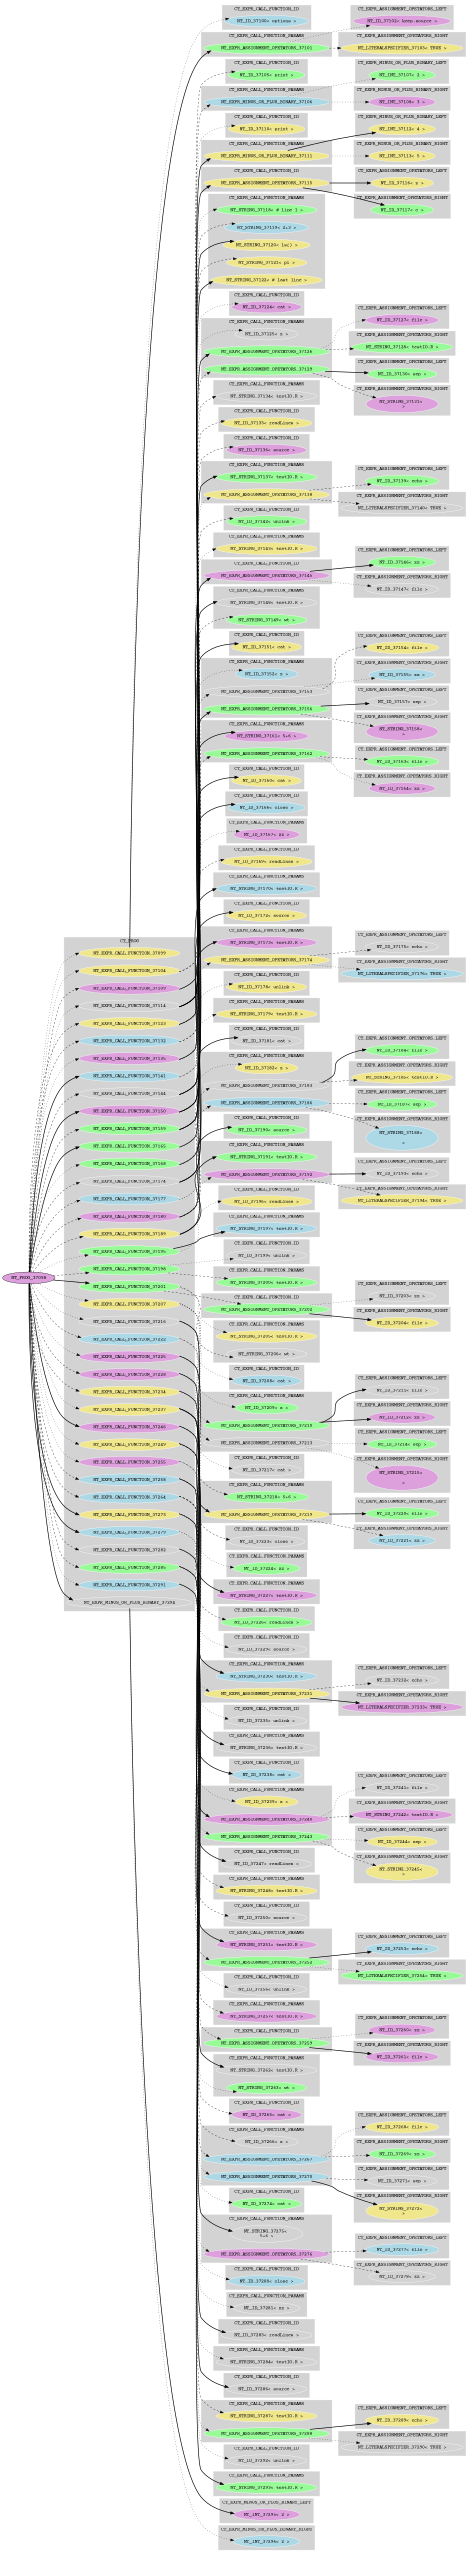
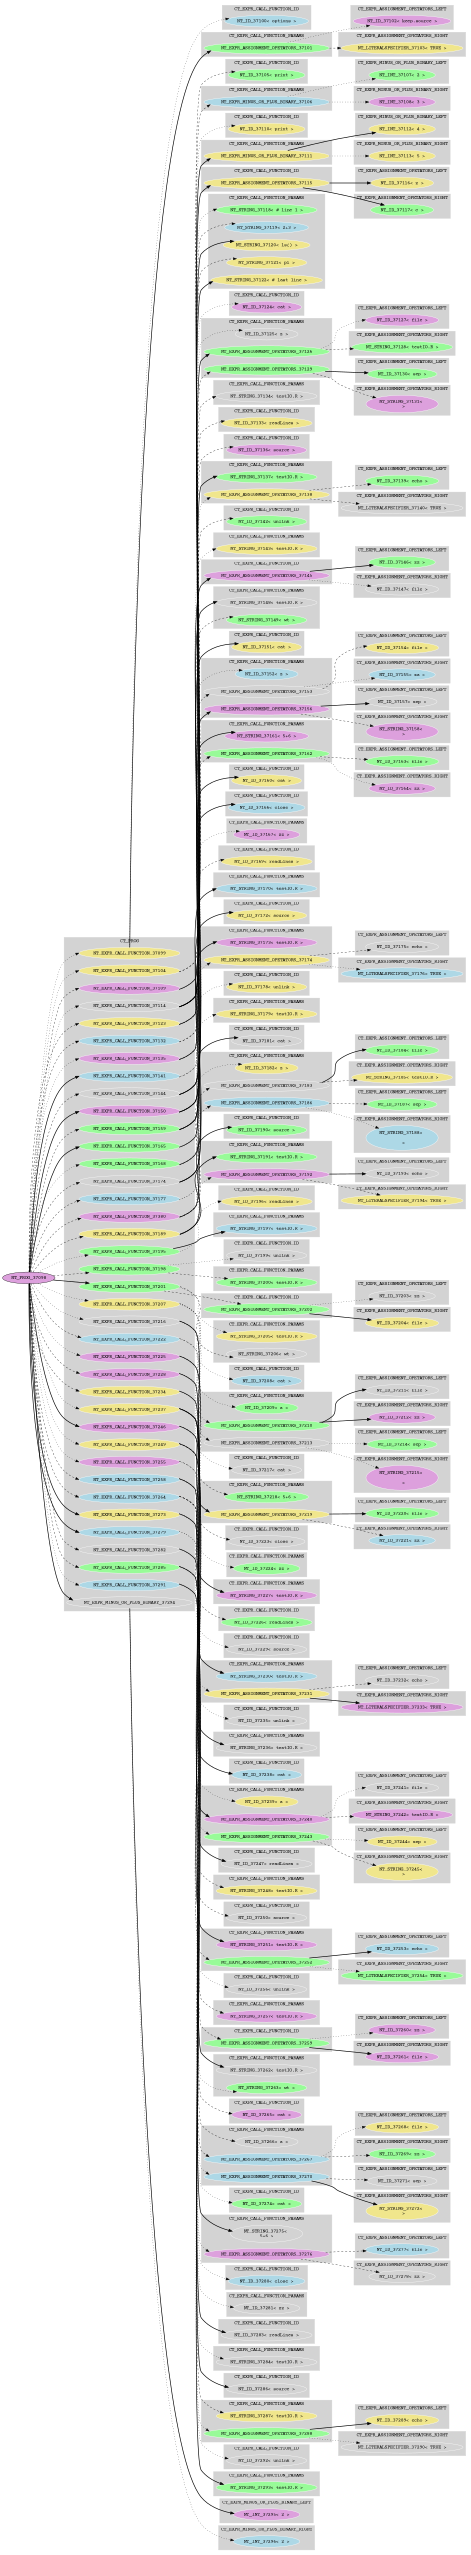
node "NT_EXPR_ASSIGNMENT_OPETATORS_37156": fillcolor palegreen -> plum
edge "NT_EXPR_ASSIGNMENT_OPETATORS_37186" -> "NT_STRING_37188< >": style dashed -> dotted
node "NT_EXPR_CALL_FUNCTION_37180": label "NT_EXPR_CALL_FUNCTION_37180" -> "NT_EXPR_CALL_FUNCTION_37380"
